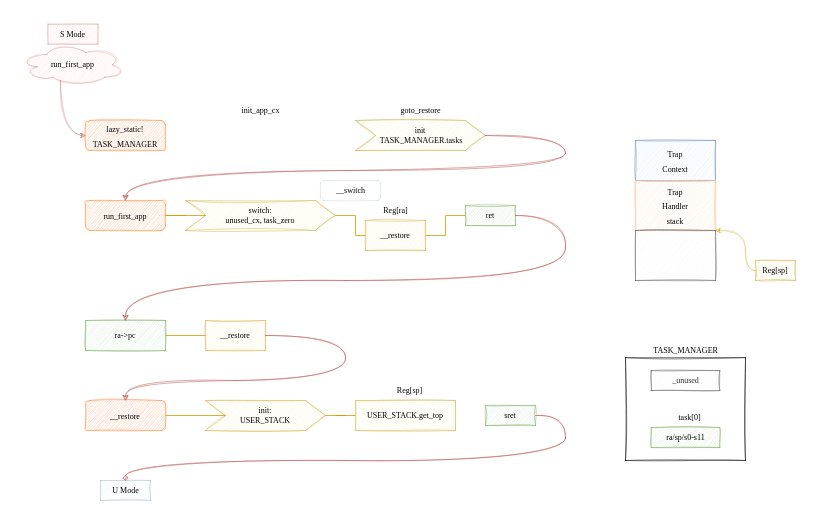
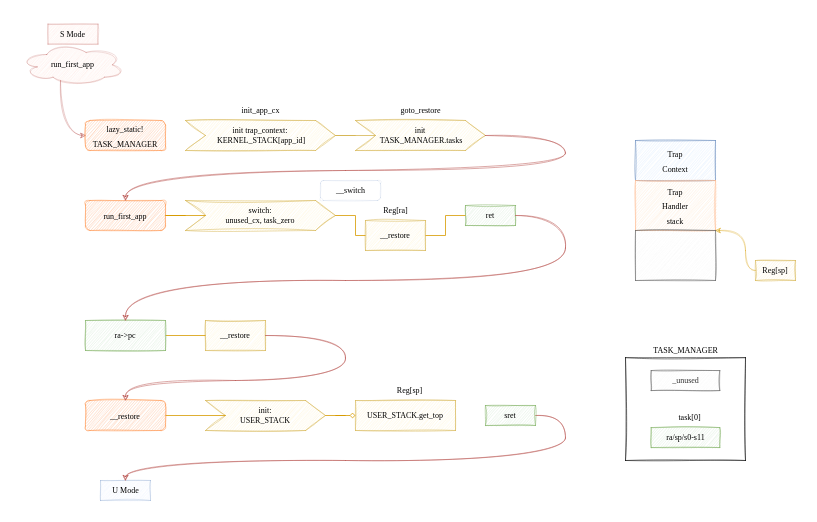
node "init trap_context: KERNEL_STACK[app_id]": added
edge "init trap_context: KERNEL_STACK[app_id]" -- "init TASK_MANAGER.tasks": added
edge "init: USER_STACK" -- "USER_STACK.get_top": arrowhead none -> diamond
edge "sret" -> "U Mode": arrowhead diamond -> classic
